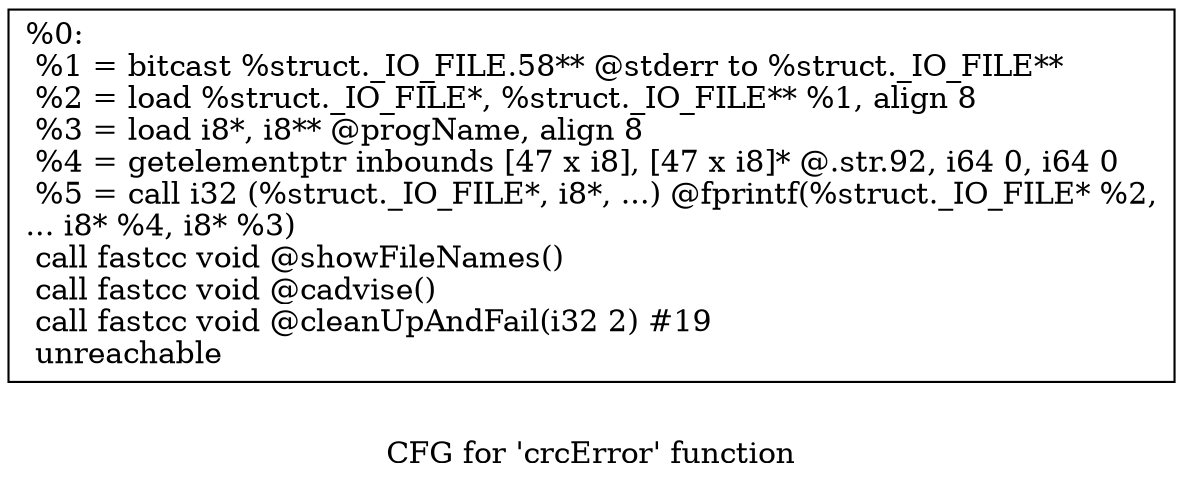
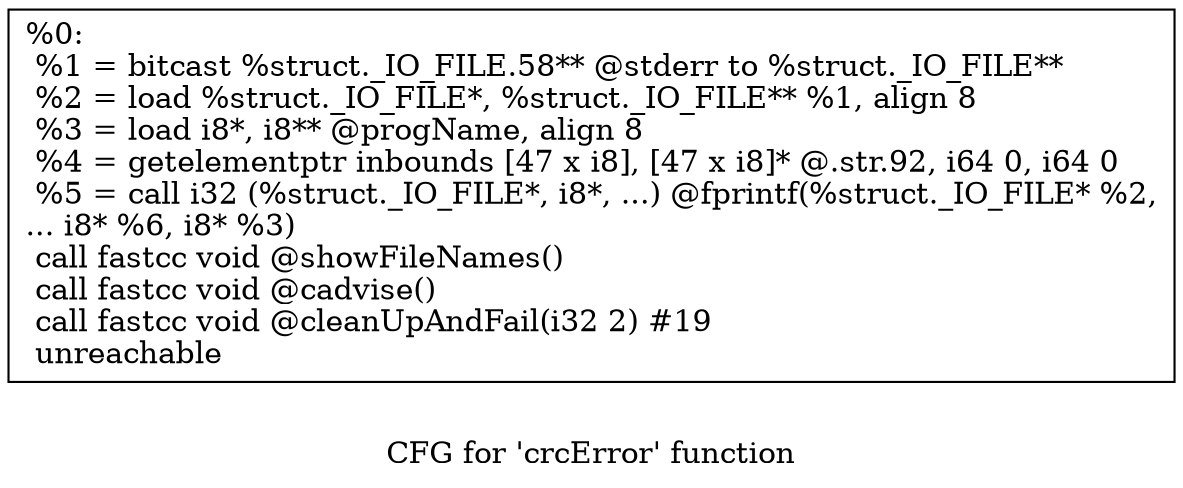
node "%0:": text "... i8* %4, i8* %3)" -> "... i8* %6, i8* %3)"
